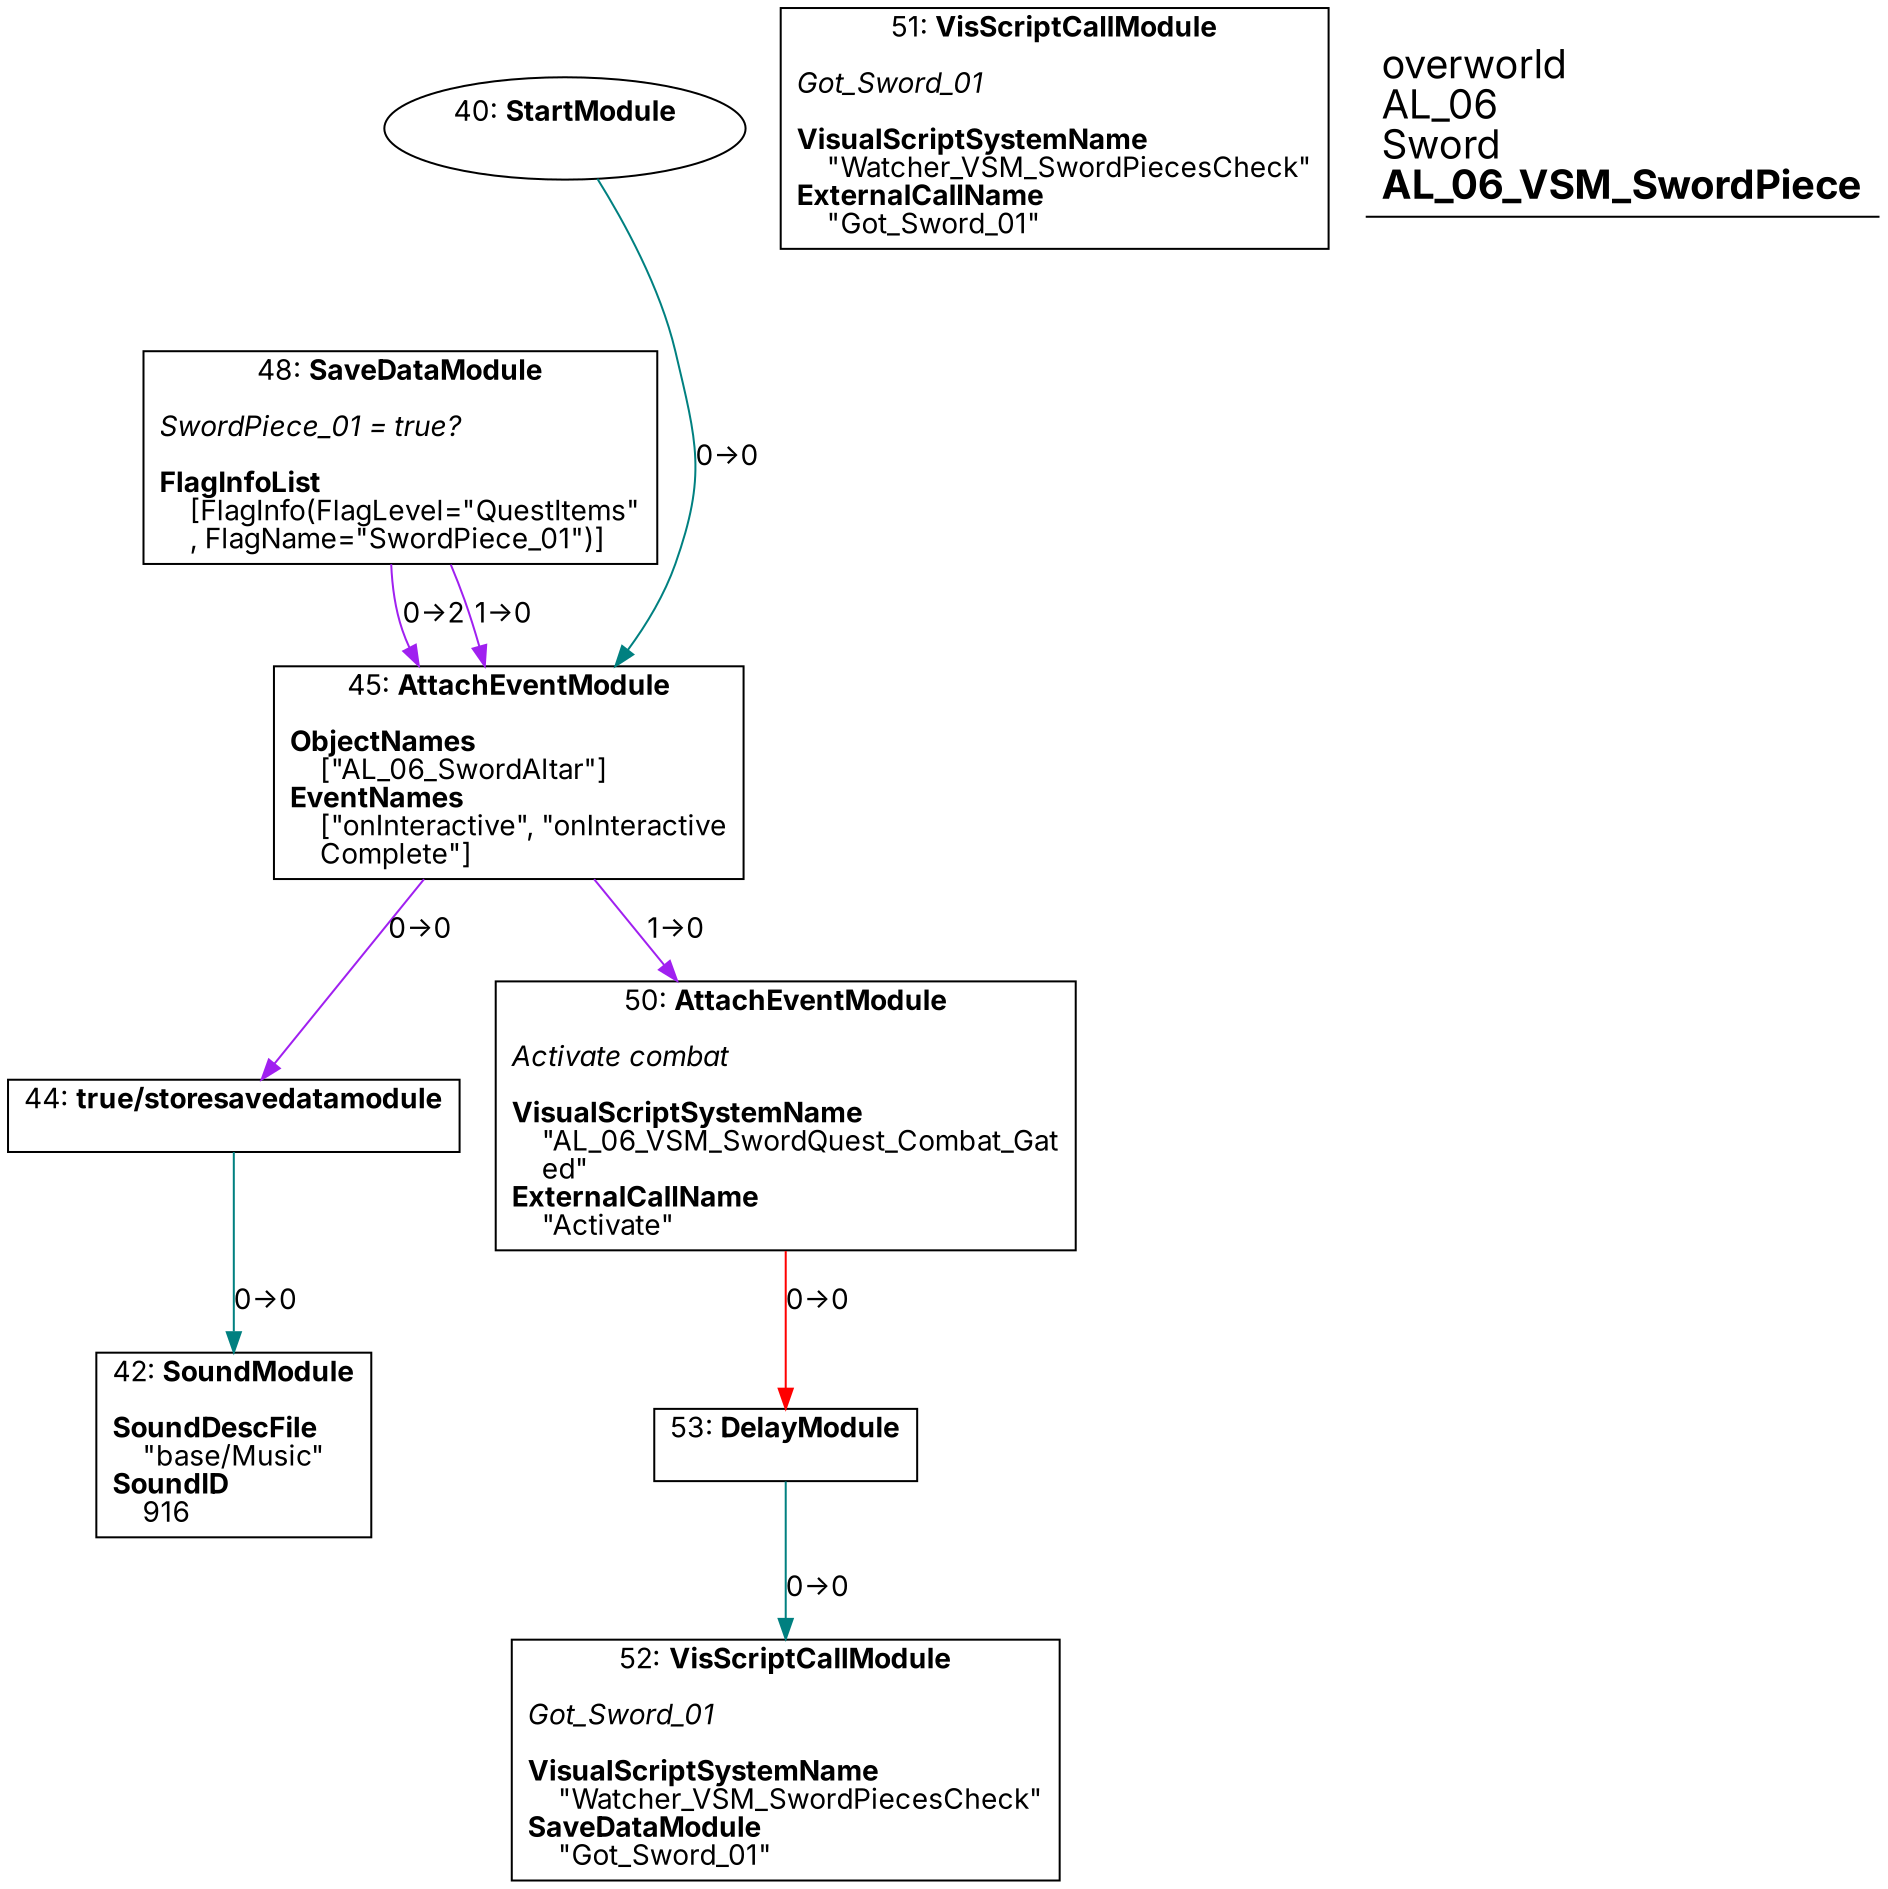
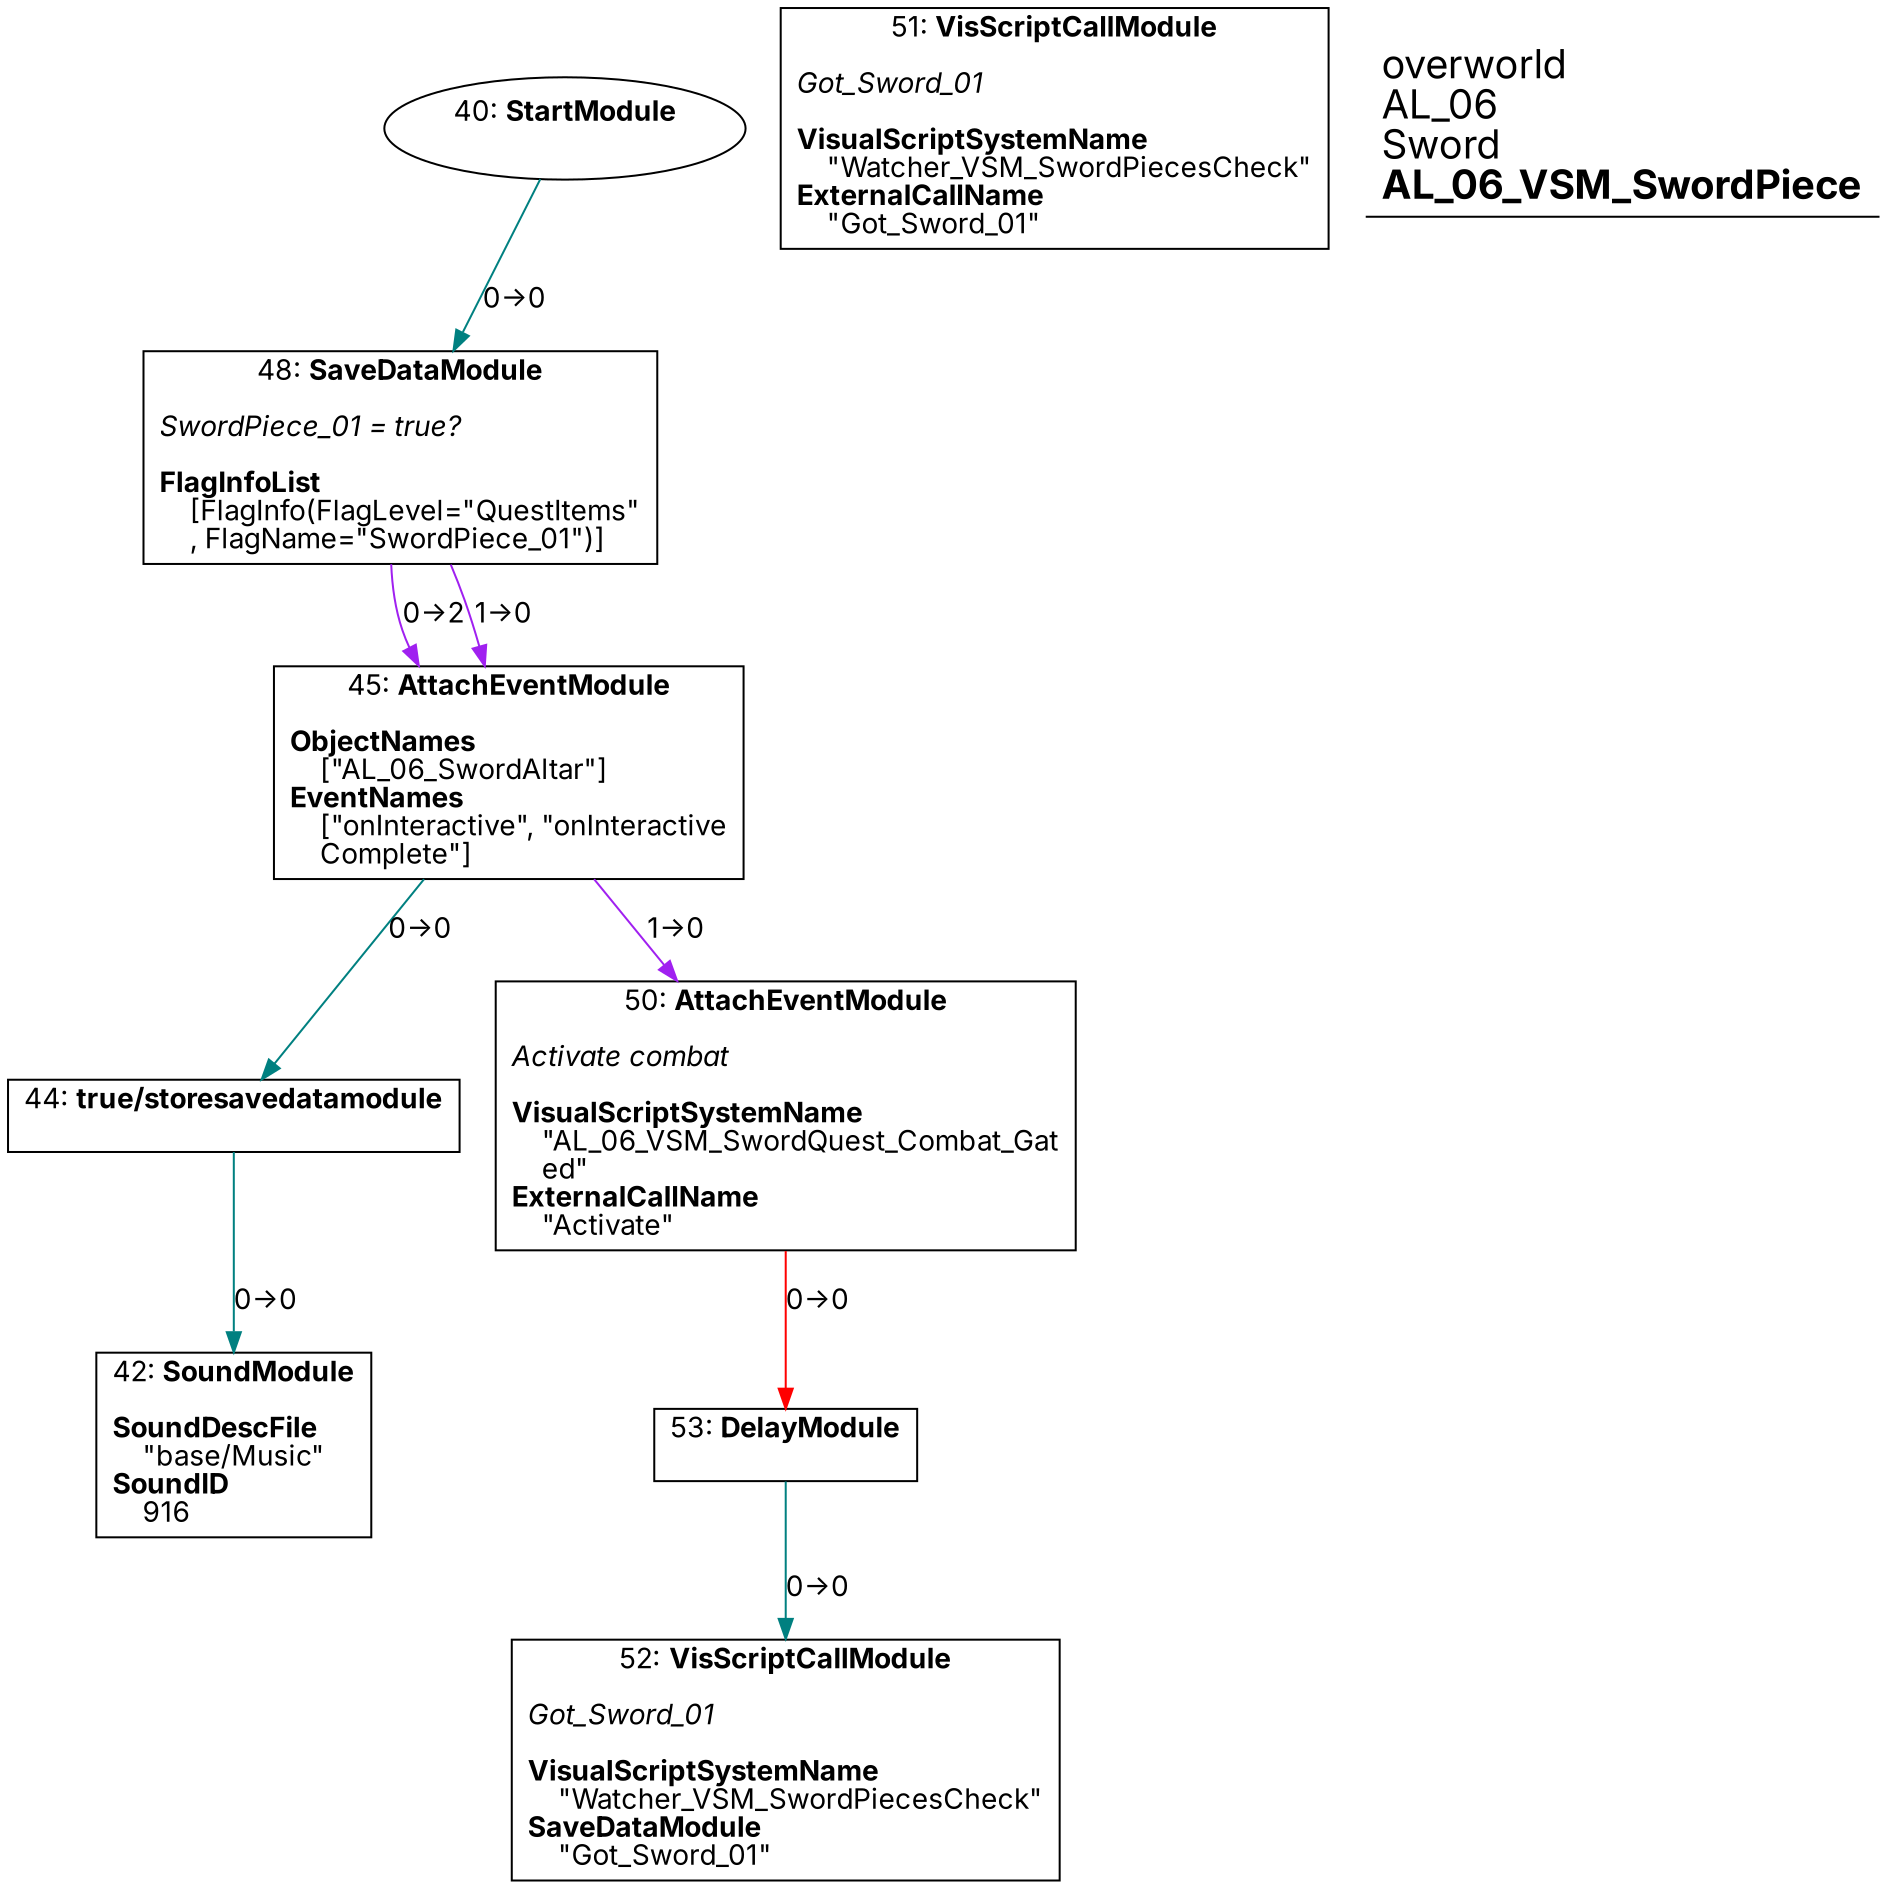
edge "40:" -> "45:": now "40:" -> "48:"
edge "45:" -> "44:": color purple -> teal
